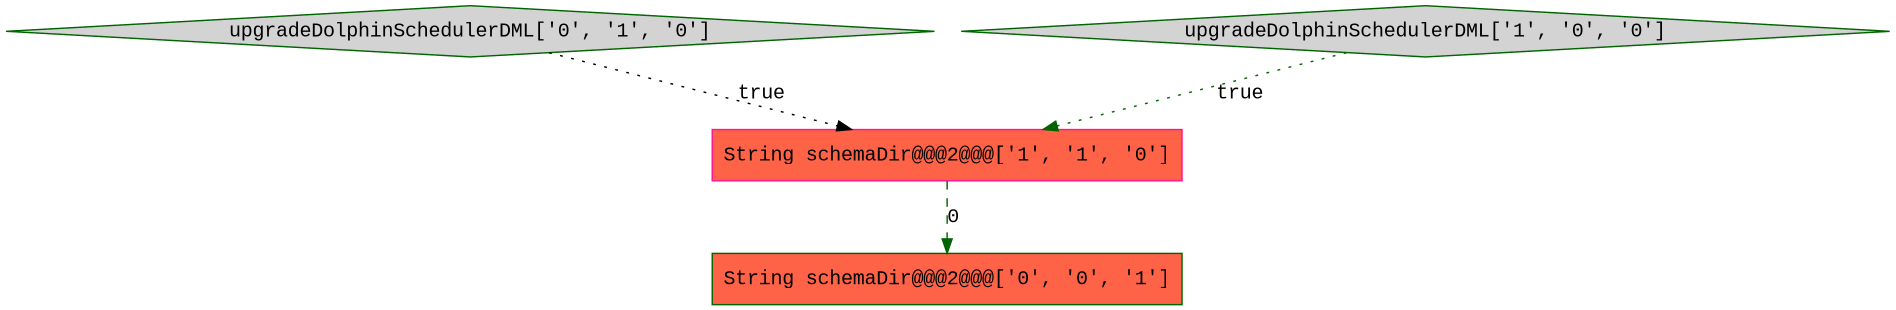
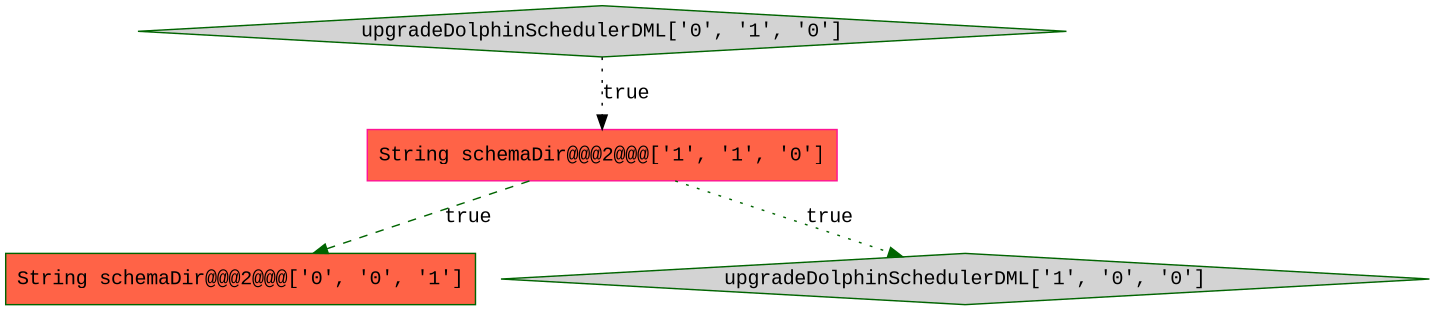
edge "upgradeDolphinSchedulerDML['1', '0', '0']" -> "String schemaDir@@@2@@@['1', '1', '0']": reversed
edge "String schemaDir@@@2@@@['1', '1', '0']" -> "String schemaDir@@@2@@@['0', '0', '1']": label "0" -> "true"
